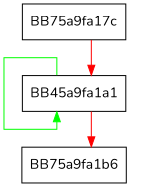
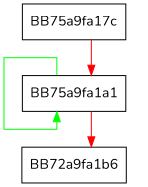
node "BB45a9fa1a1": label "BB45a9fa1a1" -> "BB75a9fa1a1"
node "BB75a9fa1b6": label "BB75a9fa1b6" -> "BB72a9fa1b6"
